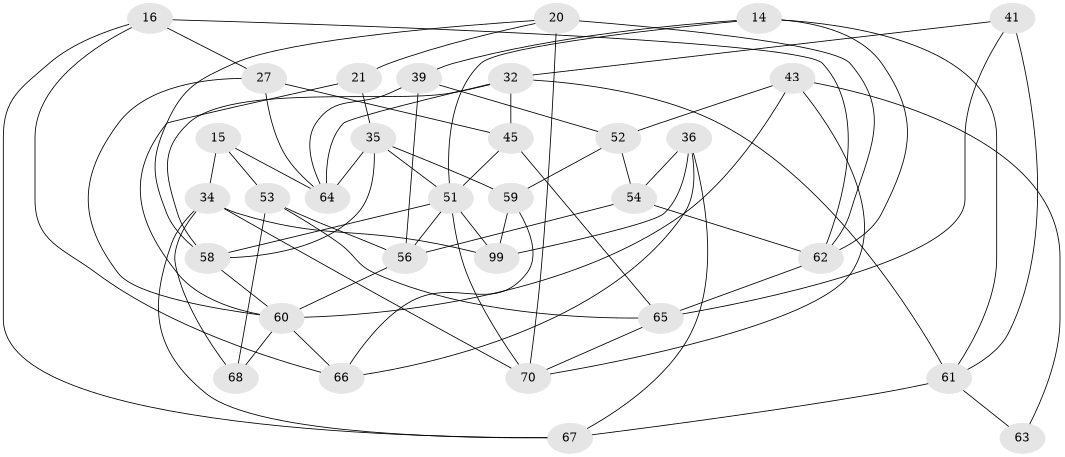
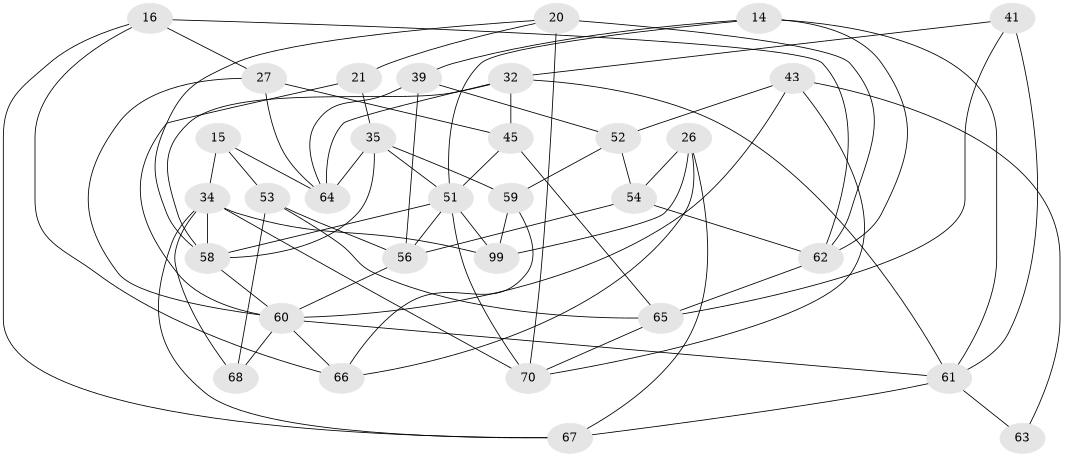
node "36": label "36" -> "26"
edge "34" -- "58": added
edge "60" -- "61": added
